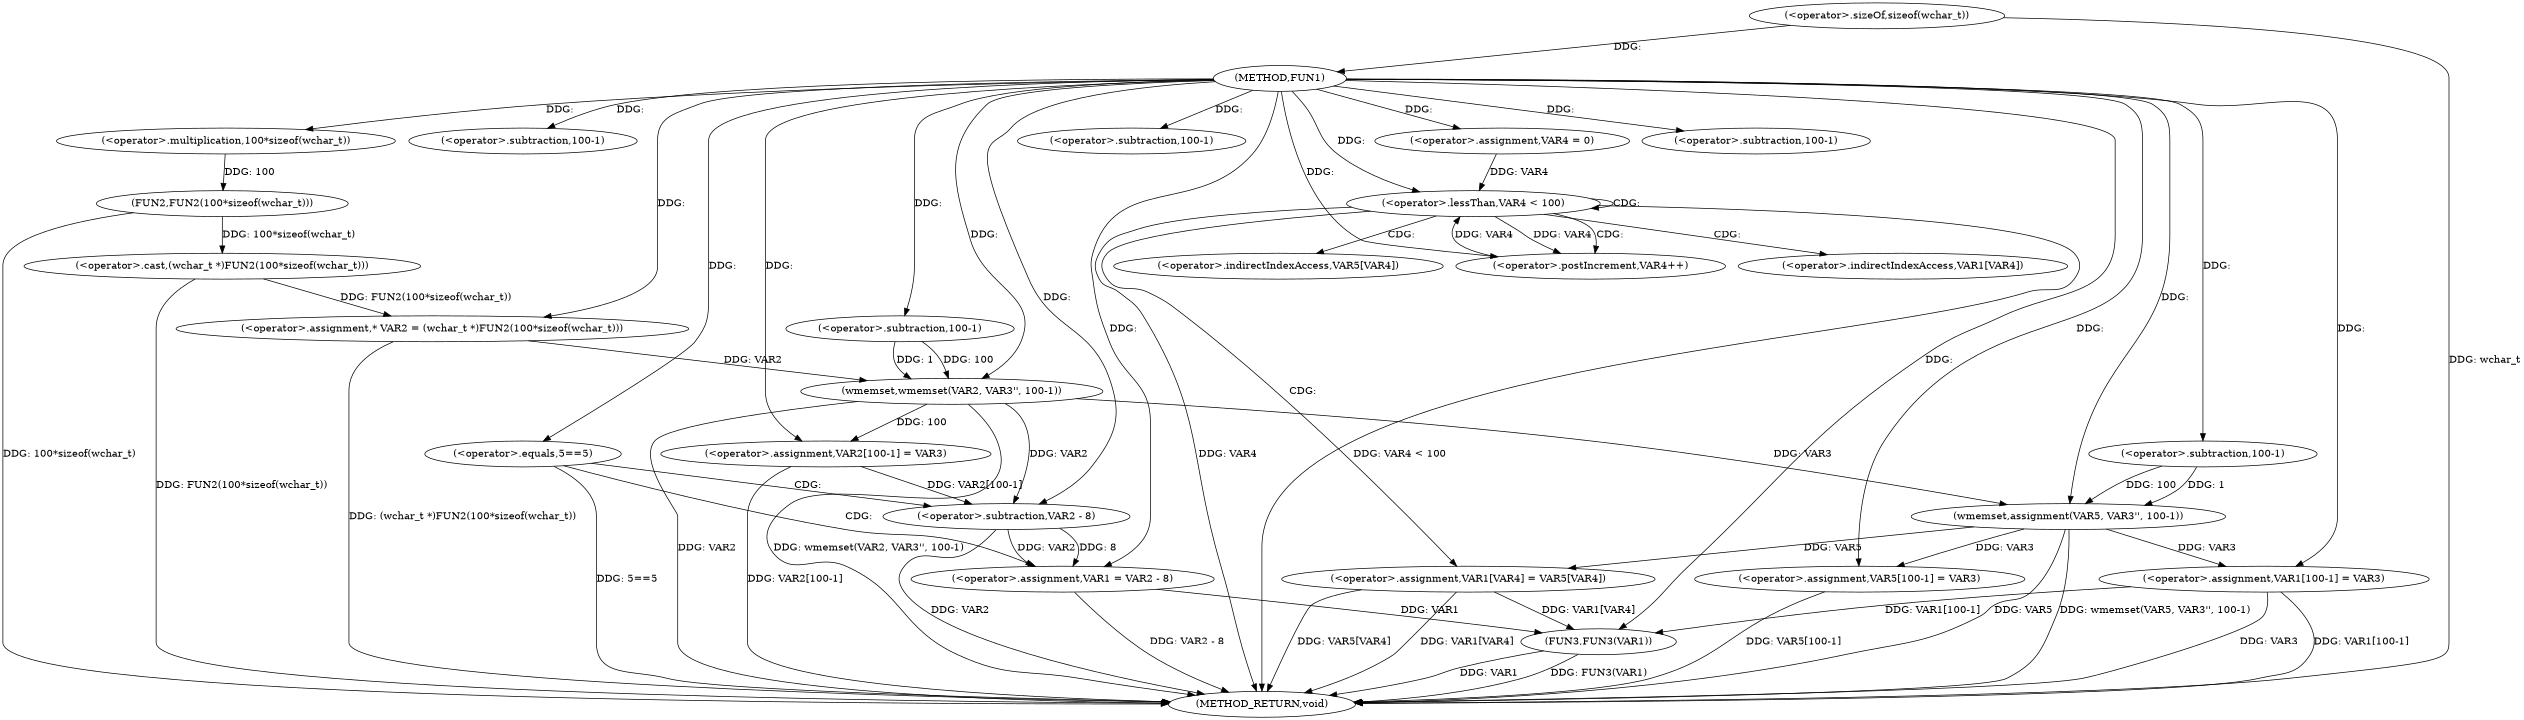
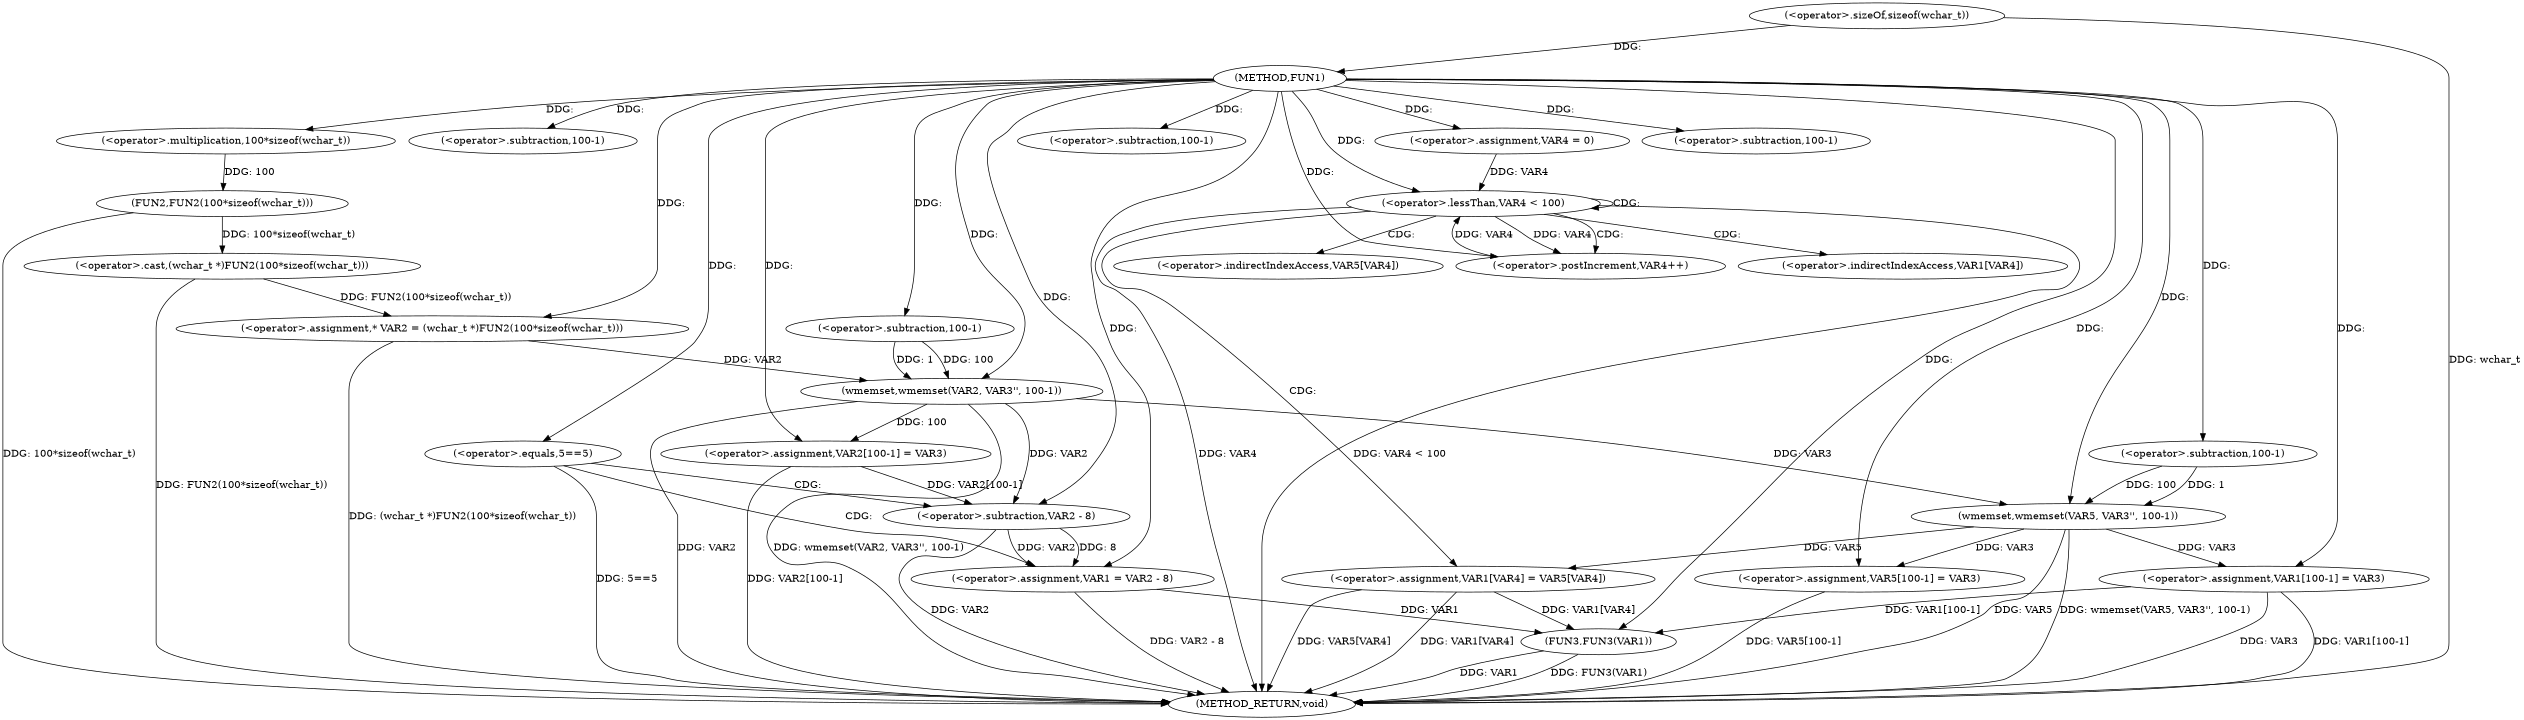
node "(wmemset,assignment(VAR5, VAR3'', 100-1))": label "(wmemset,assignment(VAR5, VAR3'', 100-1))" -> "(wmemset,wmemset(VAR5, VAR3'', 100-1))"
